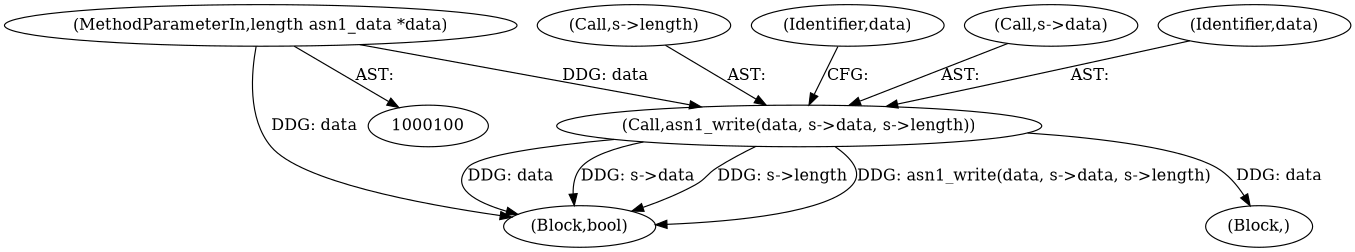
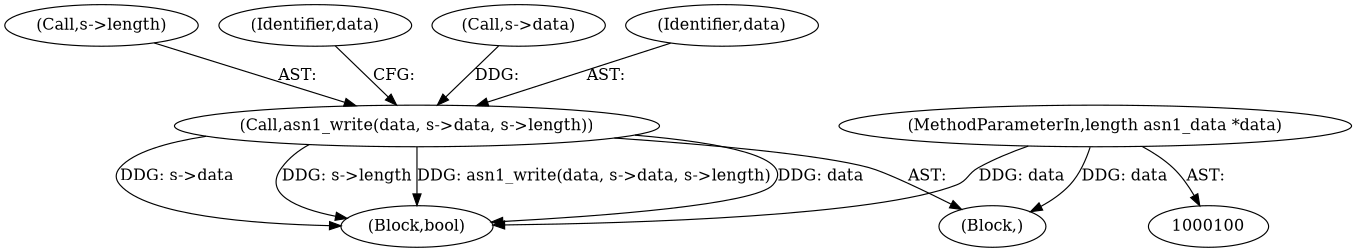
edge "(MethodParameterIn,length asn1_data *data)" -> "(Call,asn1_write(data, s->data, s->length))": now "(MethodParameterIn,length asn1_data *data)" -> "(Block,)"
edge "(Call,s->data)" -> "(Call,asn1_write(data, s->data, s->length))": label "AST: " -> "DDG: "
edge "(Call,asn1_write(data, s->data, s->length))" -> "(Block,)": label "DDG: data" -> "AST: "
